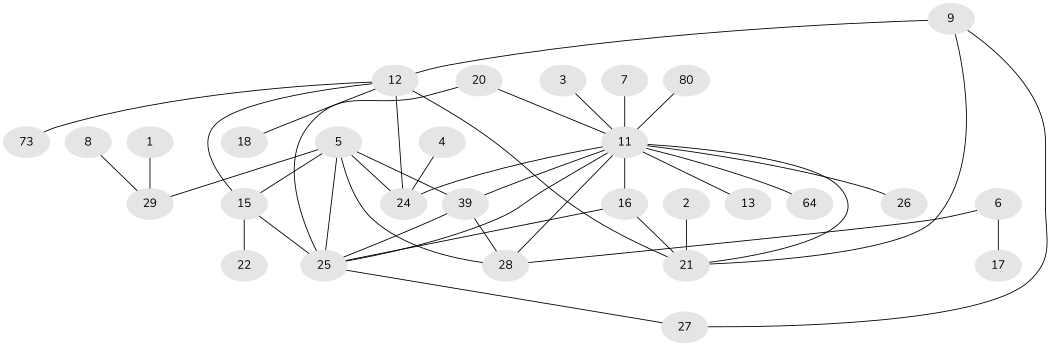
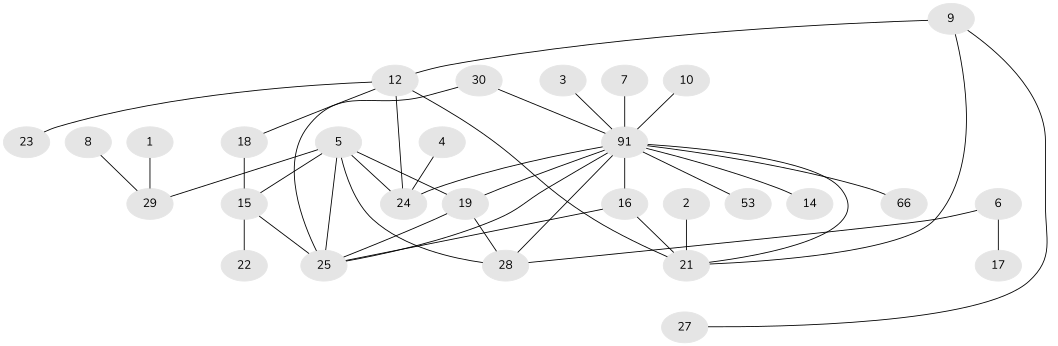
node "20": label "20" -> "30"
node "80": label "80" -> "10"
edge "12" -- "15": now "18" -- "15"
node "73": label "73" -> "23"
node "11": label "11" -> "91"
node "39": label "39" -> "19"
node "13": label "13" -> "53"
node "64": label "64" -> "14"
node "26": label "26" -> "66"
edge "25" -- "27": removed
